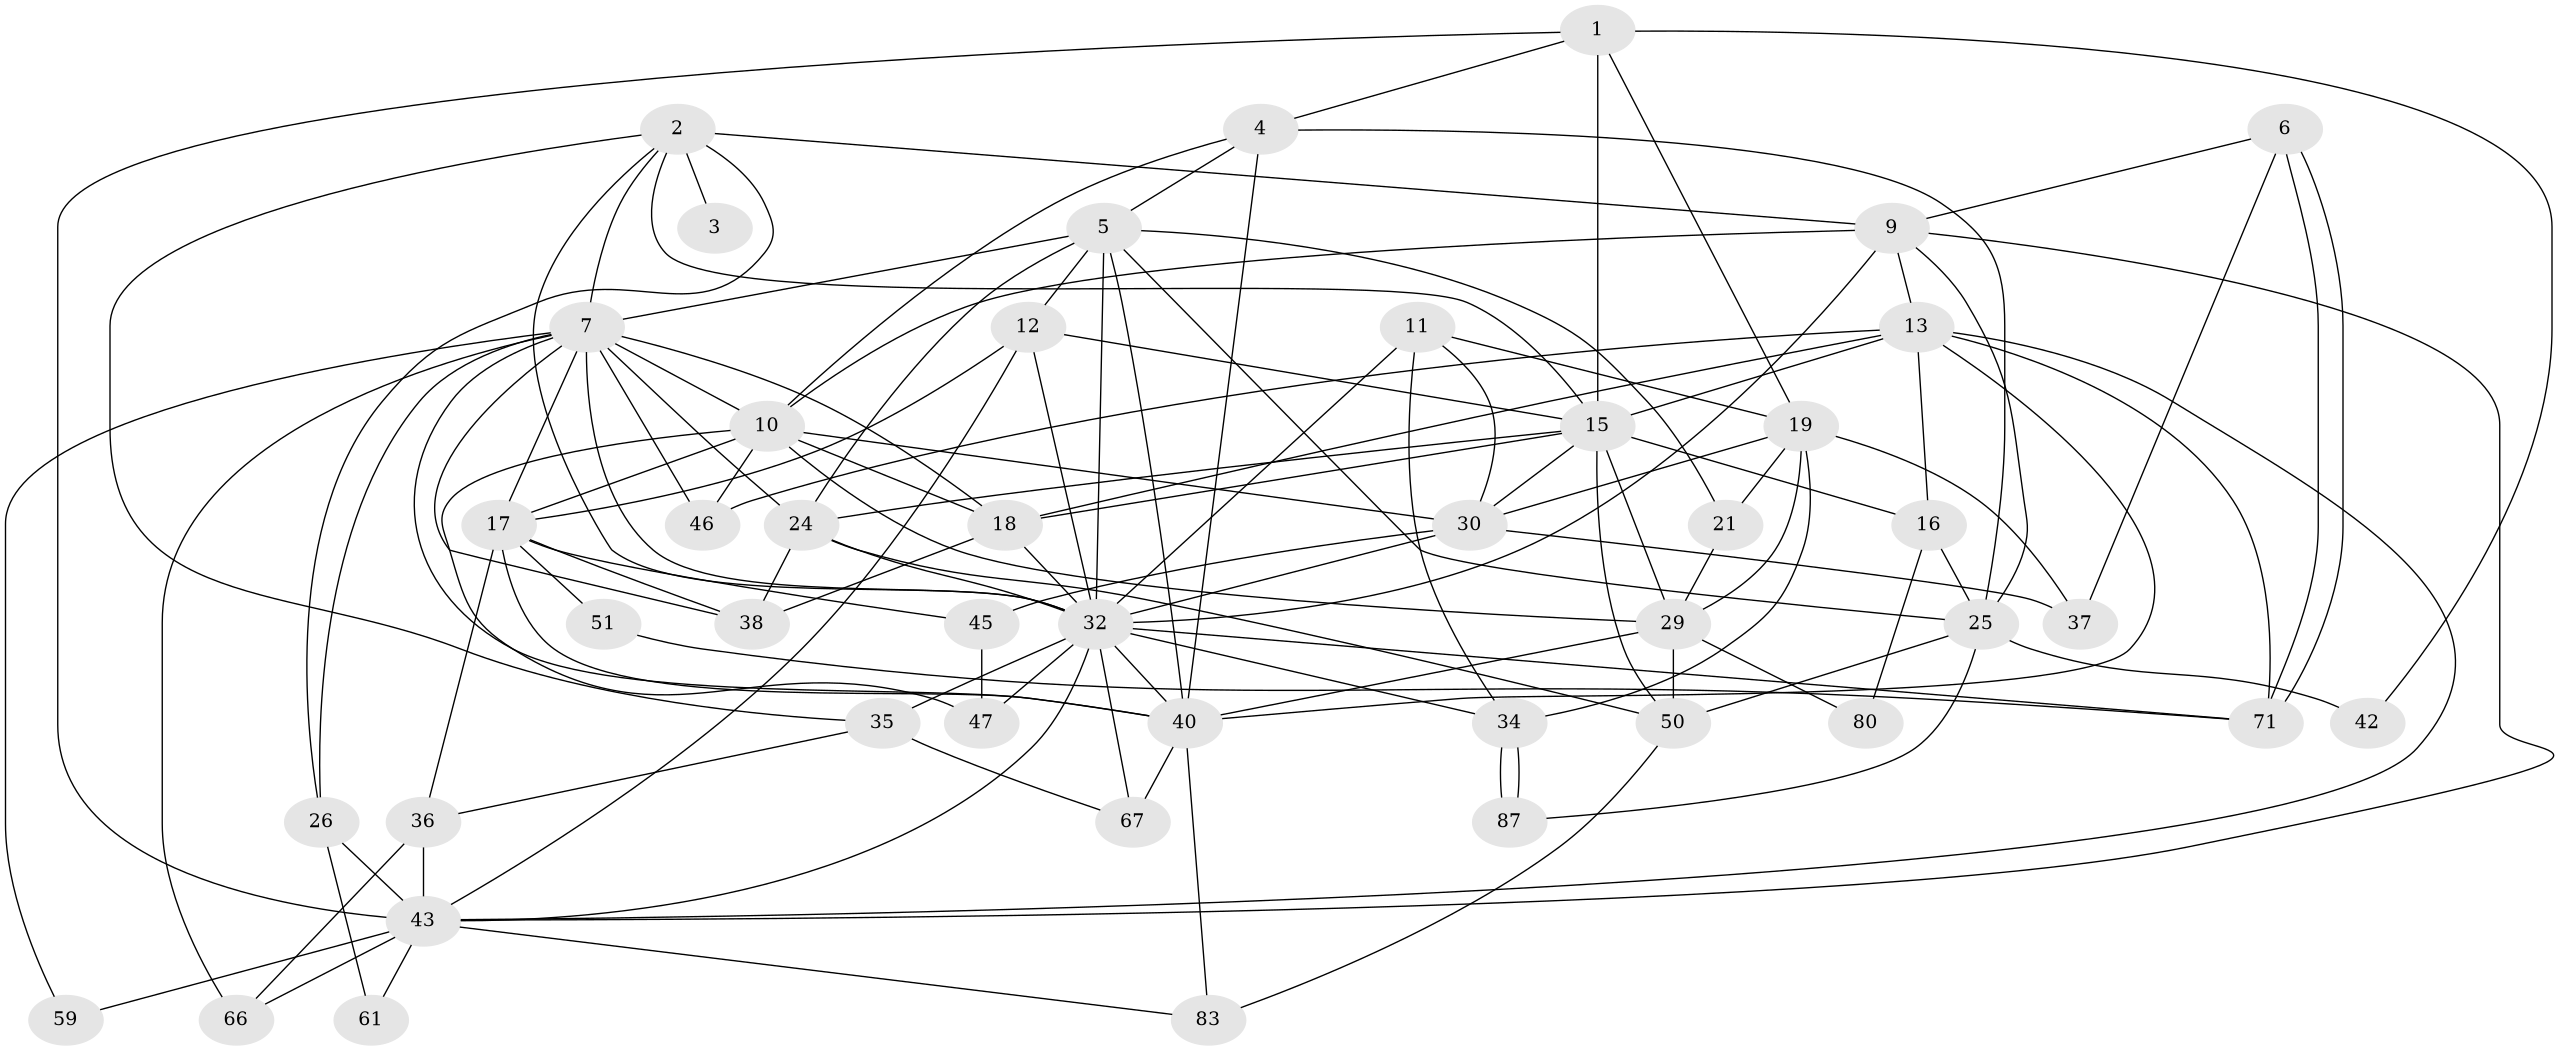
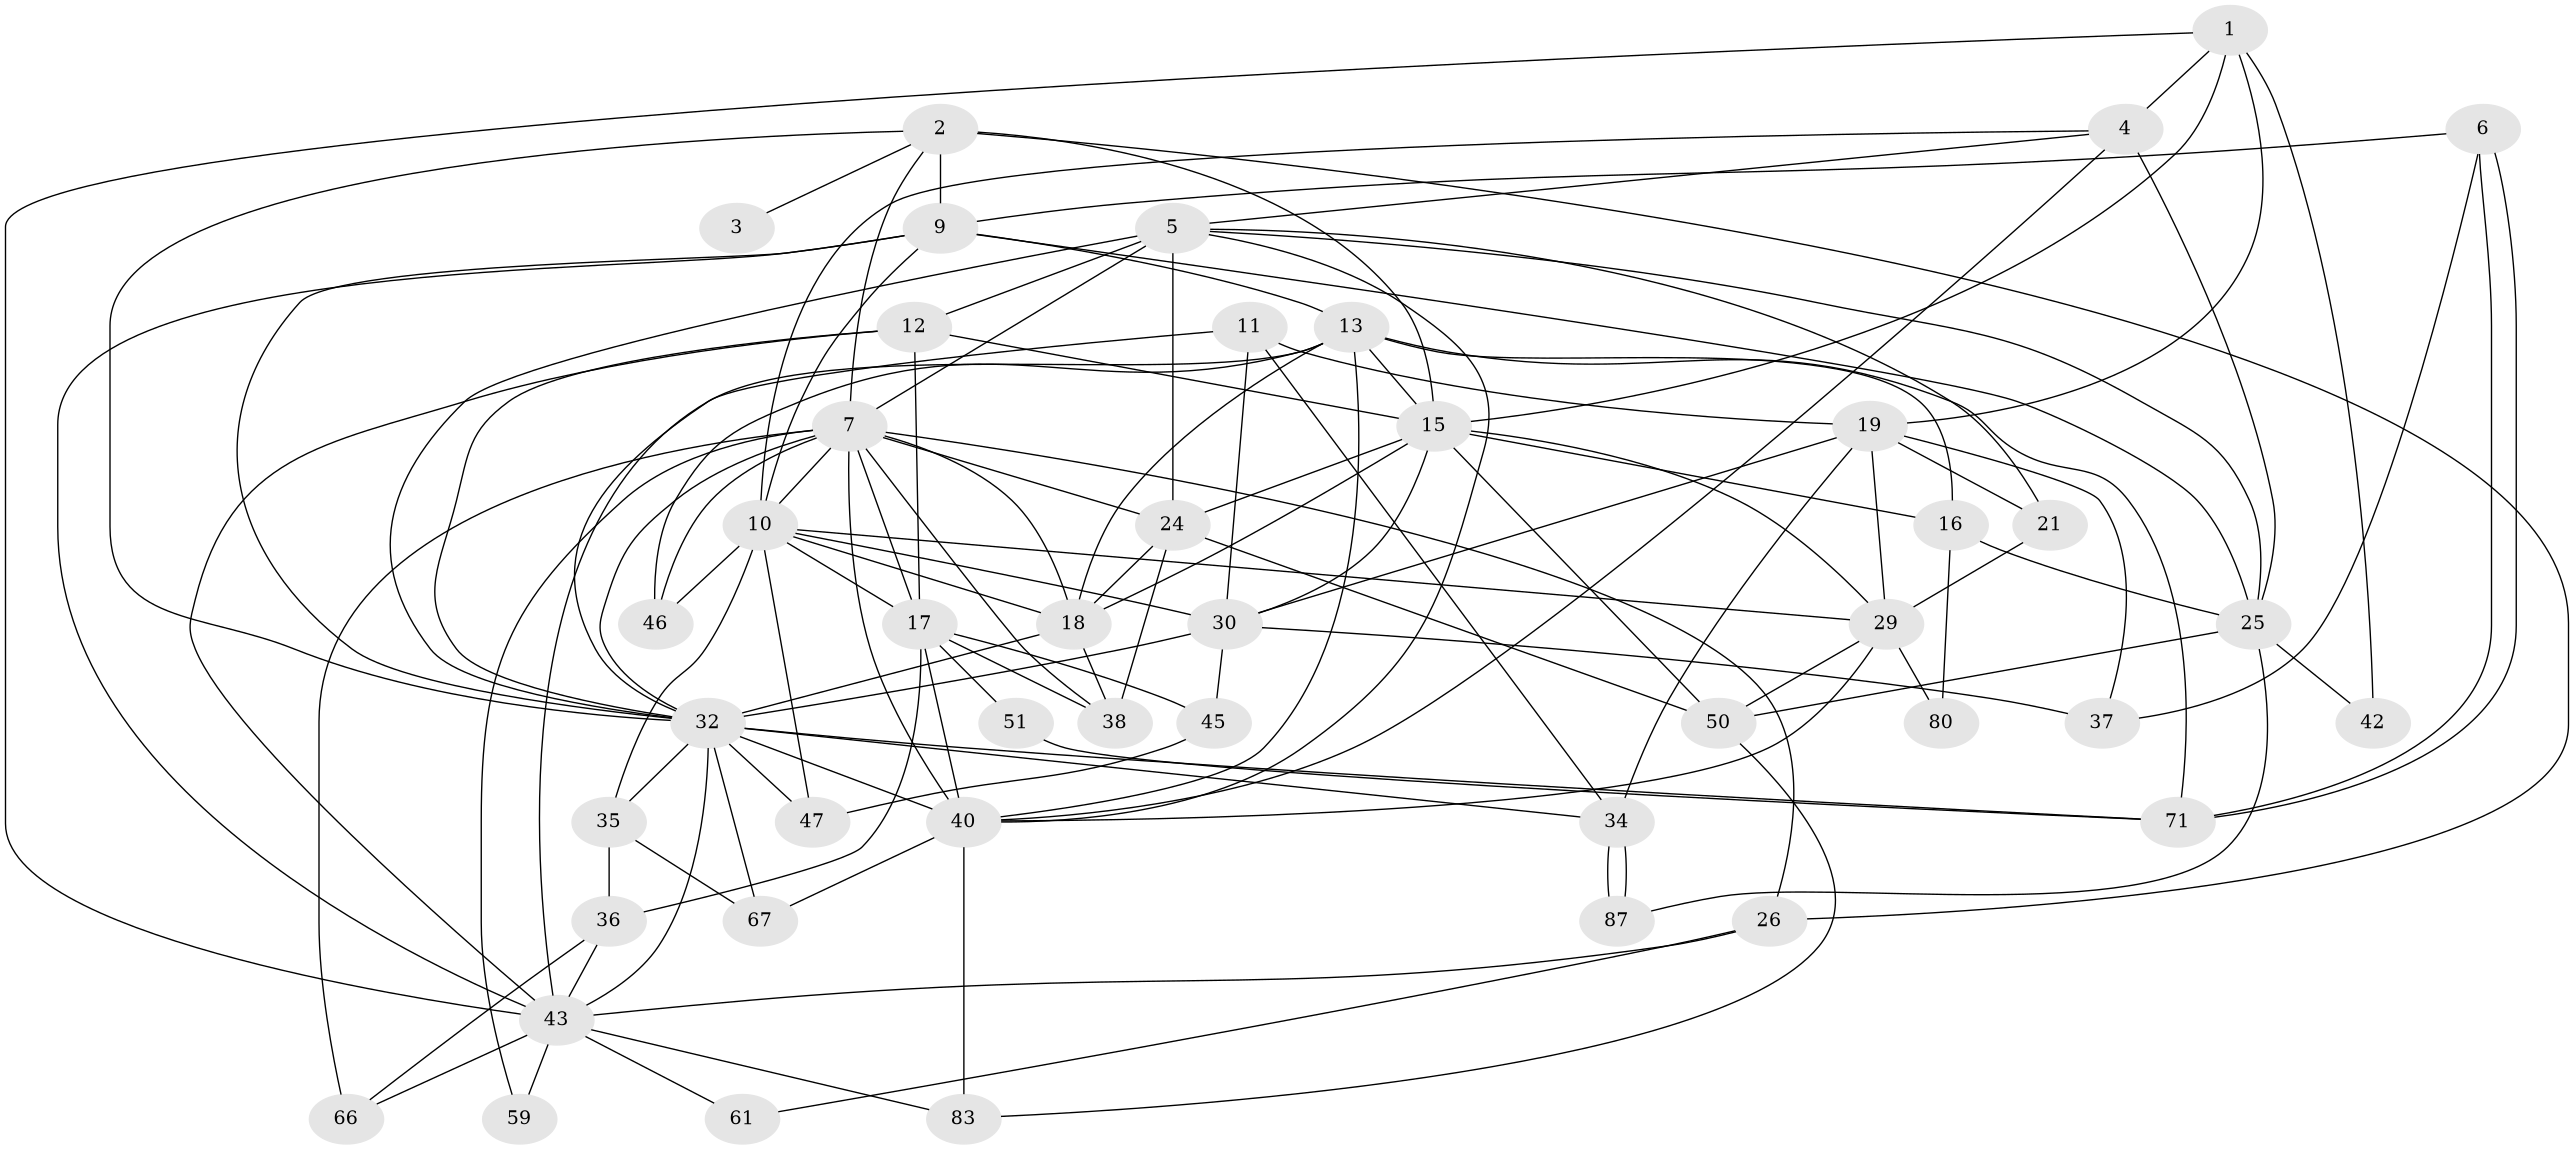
edge "2" -- "35": now "10" -- "35"
edge "24" -- "32": now "24" -- "18"
